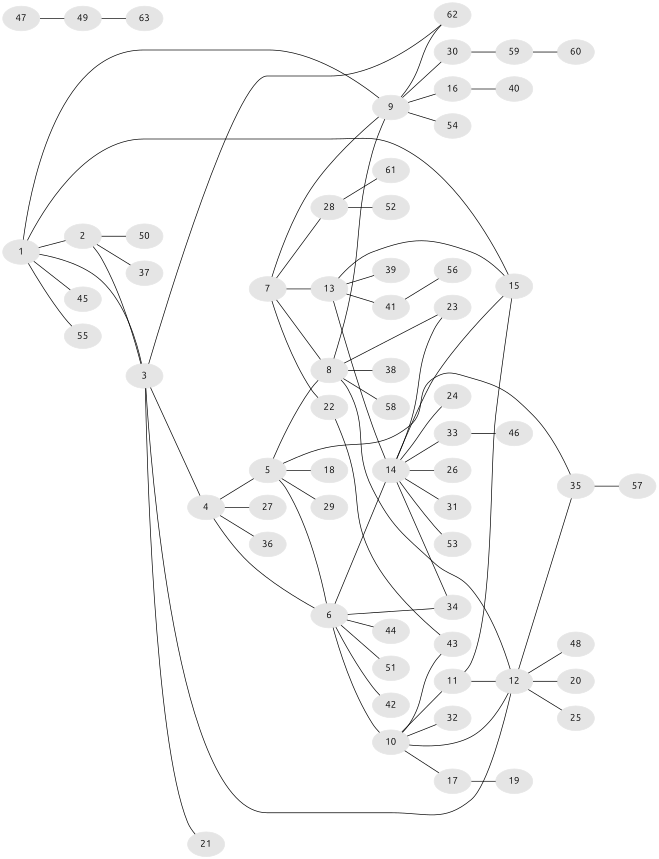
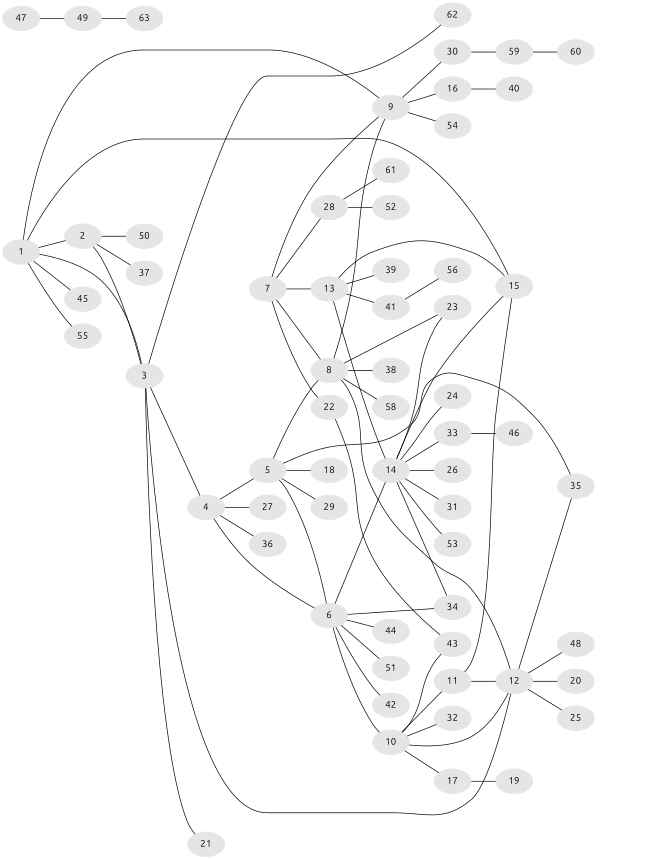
edge "62" -- "9": removed
node "57": removed
